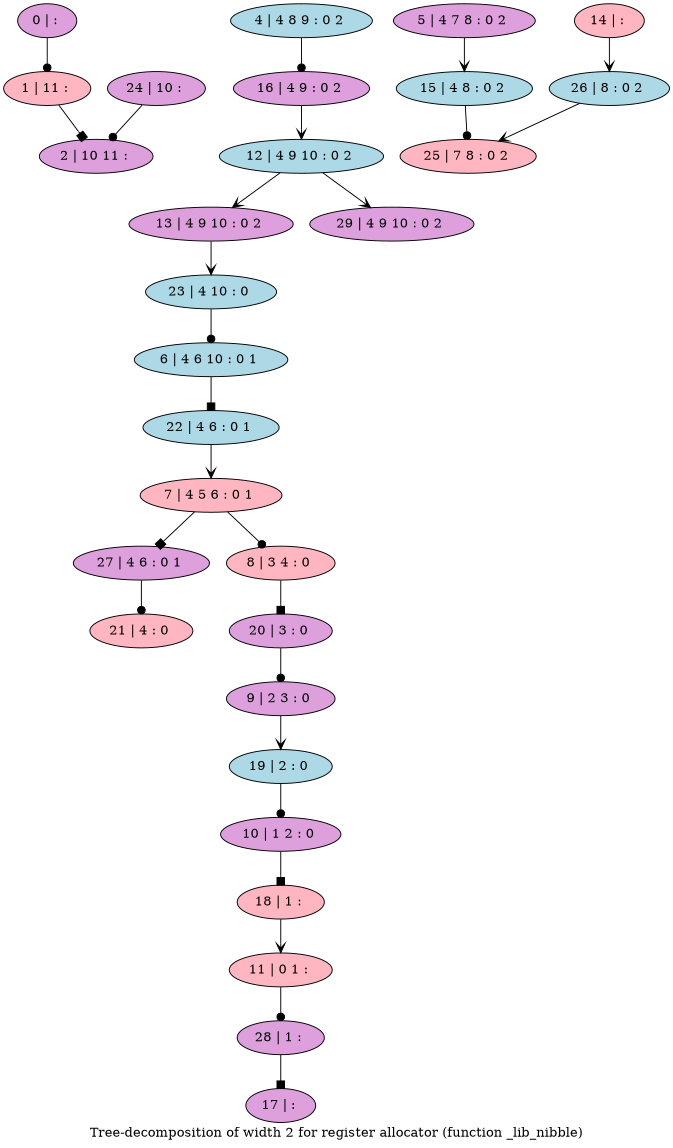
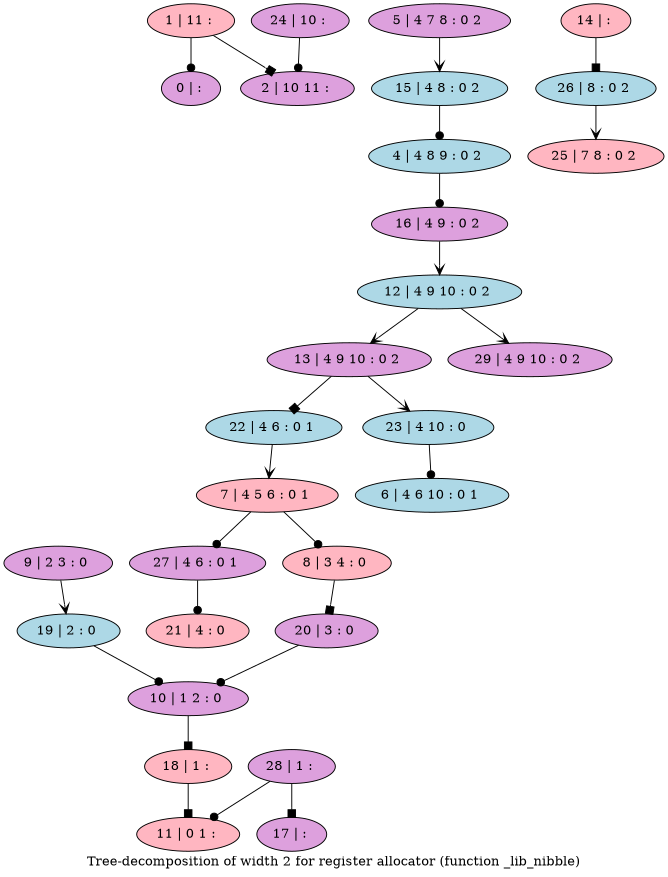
edge "14 | :" -> "26 | 8 : 0 2": arrowhead vee -> box
edge "0 | :" -> "1 | 11 :": reversed
edge "15 | 4 8 : 0 2" -> "25 | 7 8 : 0 2": now "15 | 4 8 : 0 2" -> "4 | 4 8 9 : 0 2"
edge "6 | 4 6 10 : 0 1" -> "22 | 4 6 : 0 1": now "13 | 4 9 10 : 0 2" -> "22 | 4 6 : 0 1"
edge "7 | 4 5 6 : 0 1" -> "27 | 4 6 : 0 1": arrowhead box -> dot
edge "20 | 3 : 0" -> "9 | 2 3 : 0": now "20 | 3 : 0" -> "10 | 1 2 : 0"
edge "18 | 1 :" -> "11 | 0 1 :": arrowhead vee -> box
edge "11 | 0 1 :" -> "28 | 1 :": reversed
